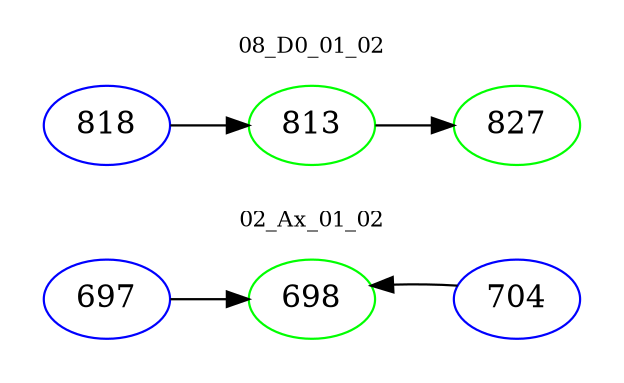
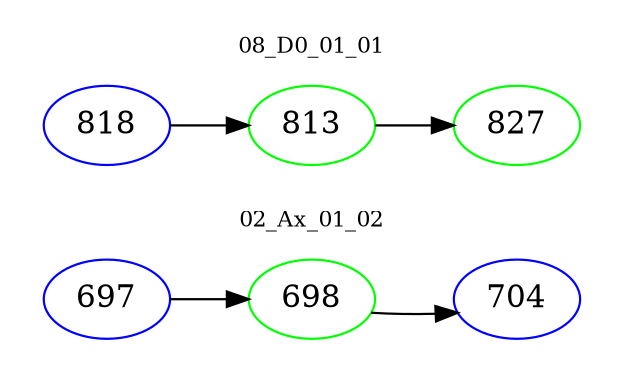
cluster "08_D0_01_02": label "08_D0_01_02" -> "08_D0_01_01"
edge "704" -> "698": reversed
